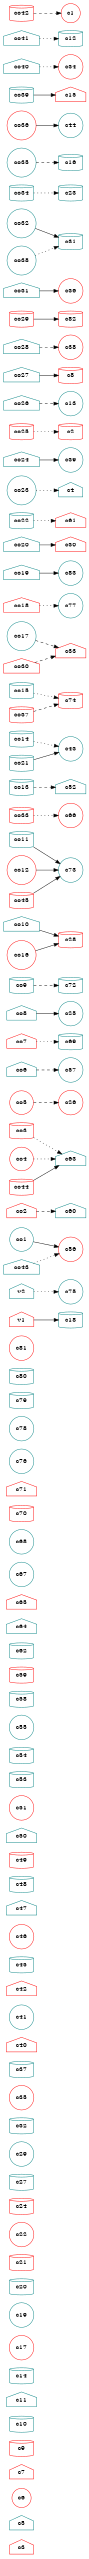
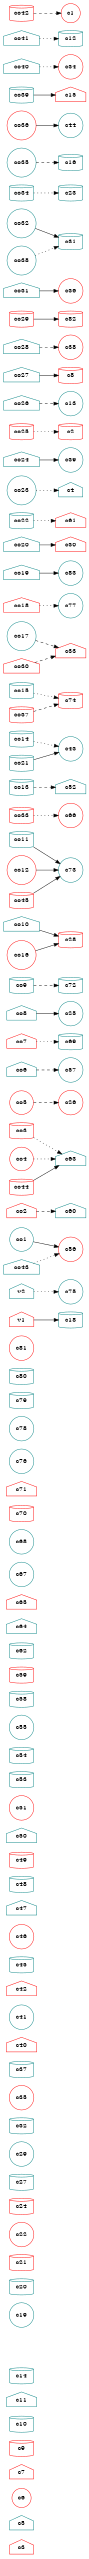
node "c17": removed
